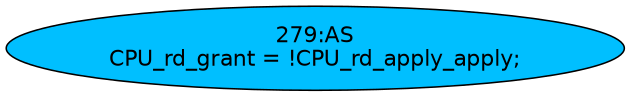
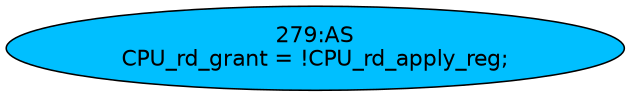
node "279:AS CPU_rd_grant = !CPU_rd_apply_apply;": label "279:AS CPU_rd_grant = !CPU_rd_apply_apply;" -> "279:AS CPU_rd_grant = !CPU_rd_apply_reg;"
